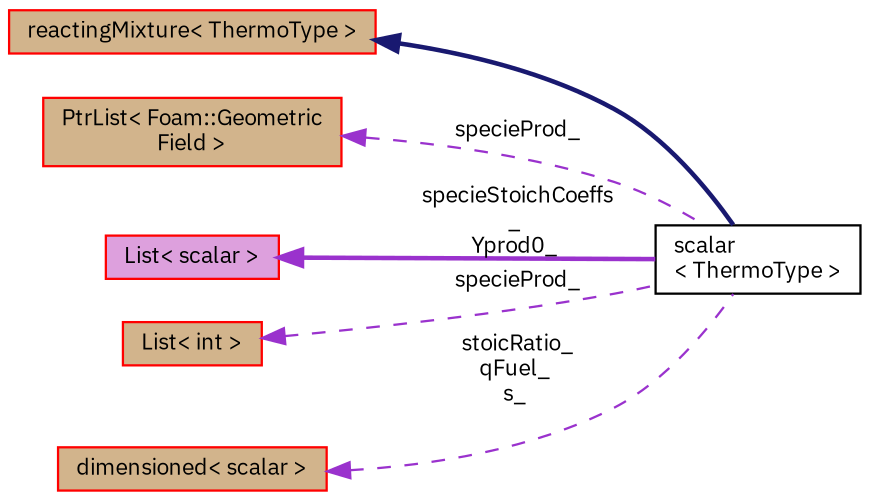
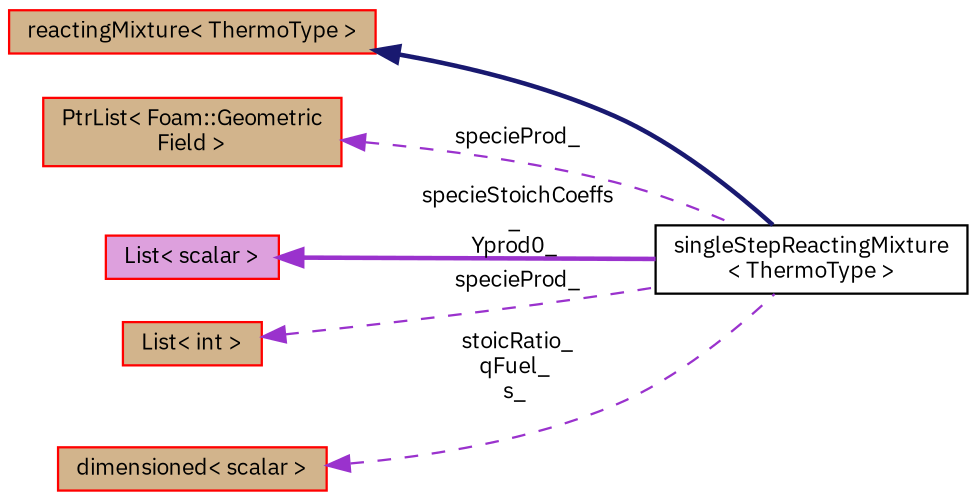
node "scalar < ThermoType >": label "scalar < ThermoType >" -> "singleStepReactingMixture < ThermoType >"
